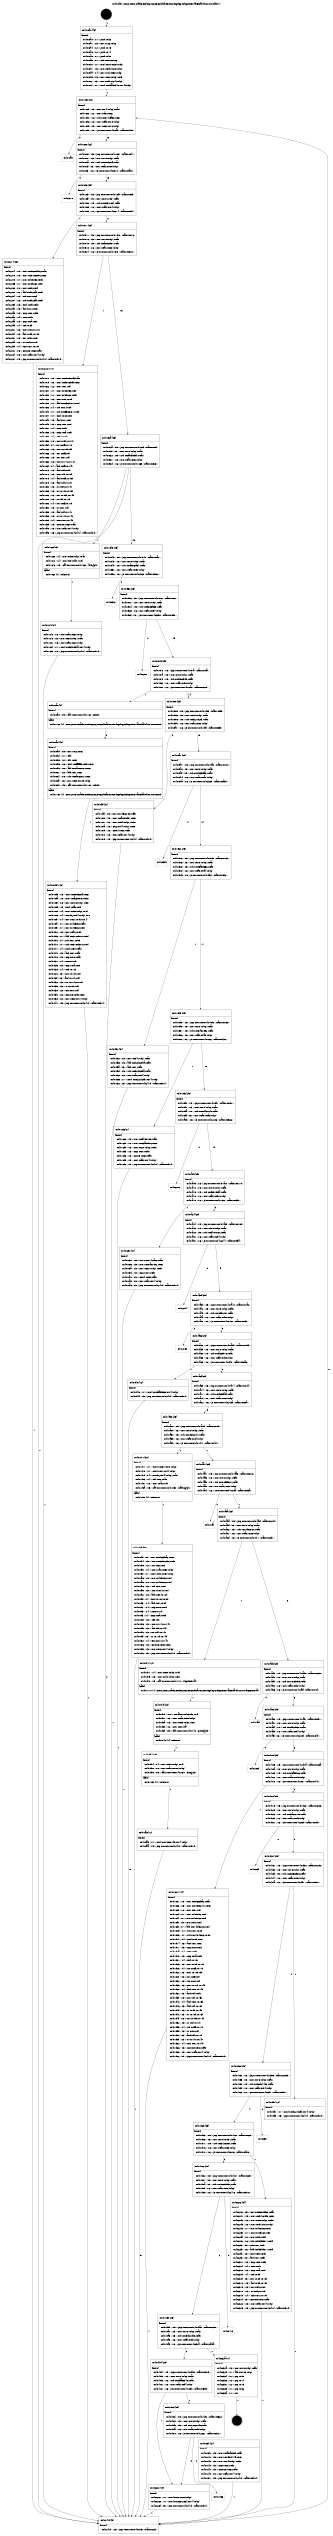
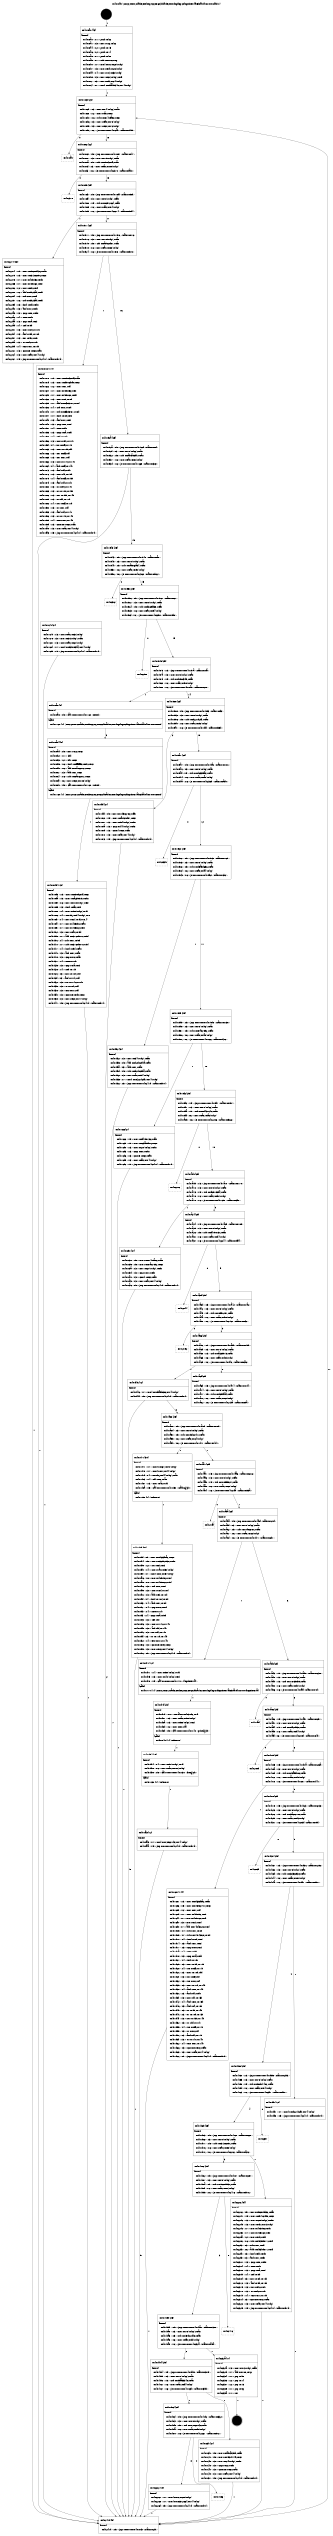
node "0x401c6e [13]": removed
edge "0x401943 [25]" -> "0x40195c [25]": added, label "15"
edge "0x401a6f [25]" -> "0x401a88 [25]": now "0x401f46 [12]" -> "0x401a88 [25]"
edge "0x401bb4 [25]" -> "0x402261 [19]": now "0x401bb4 [25]" -> "0x401c3b [27]"
